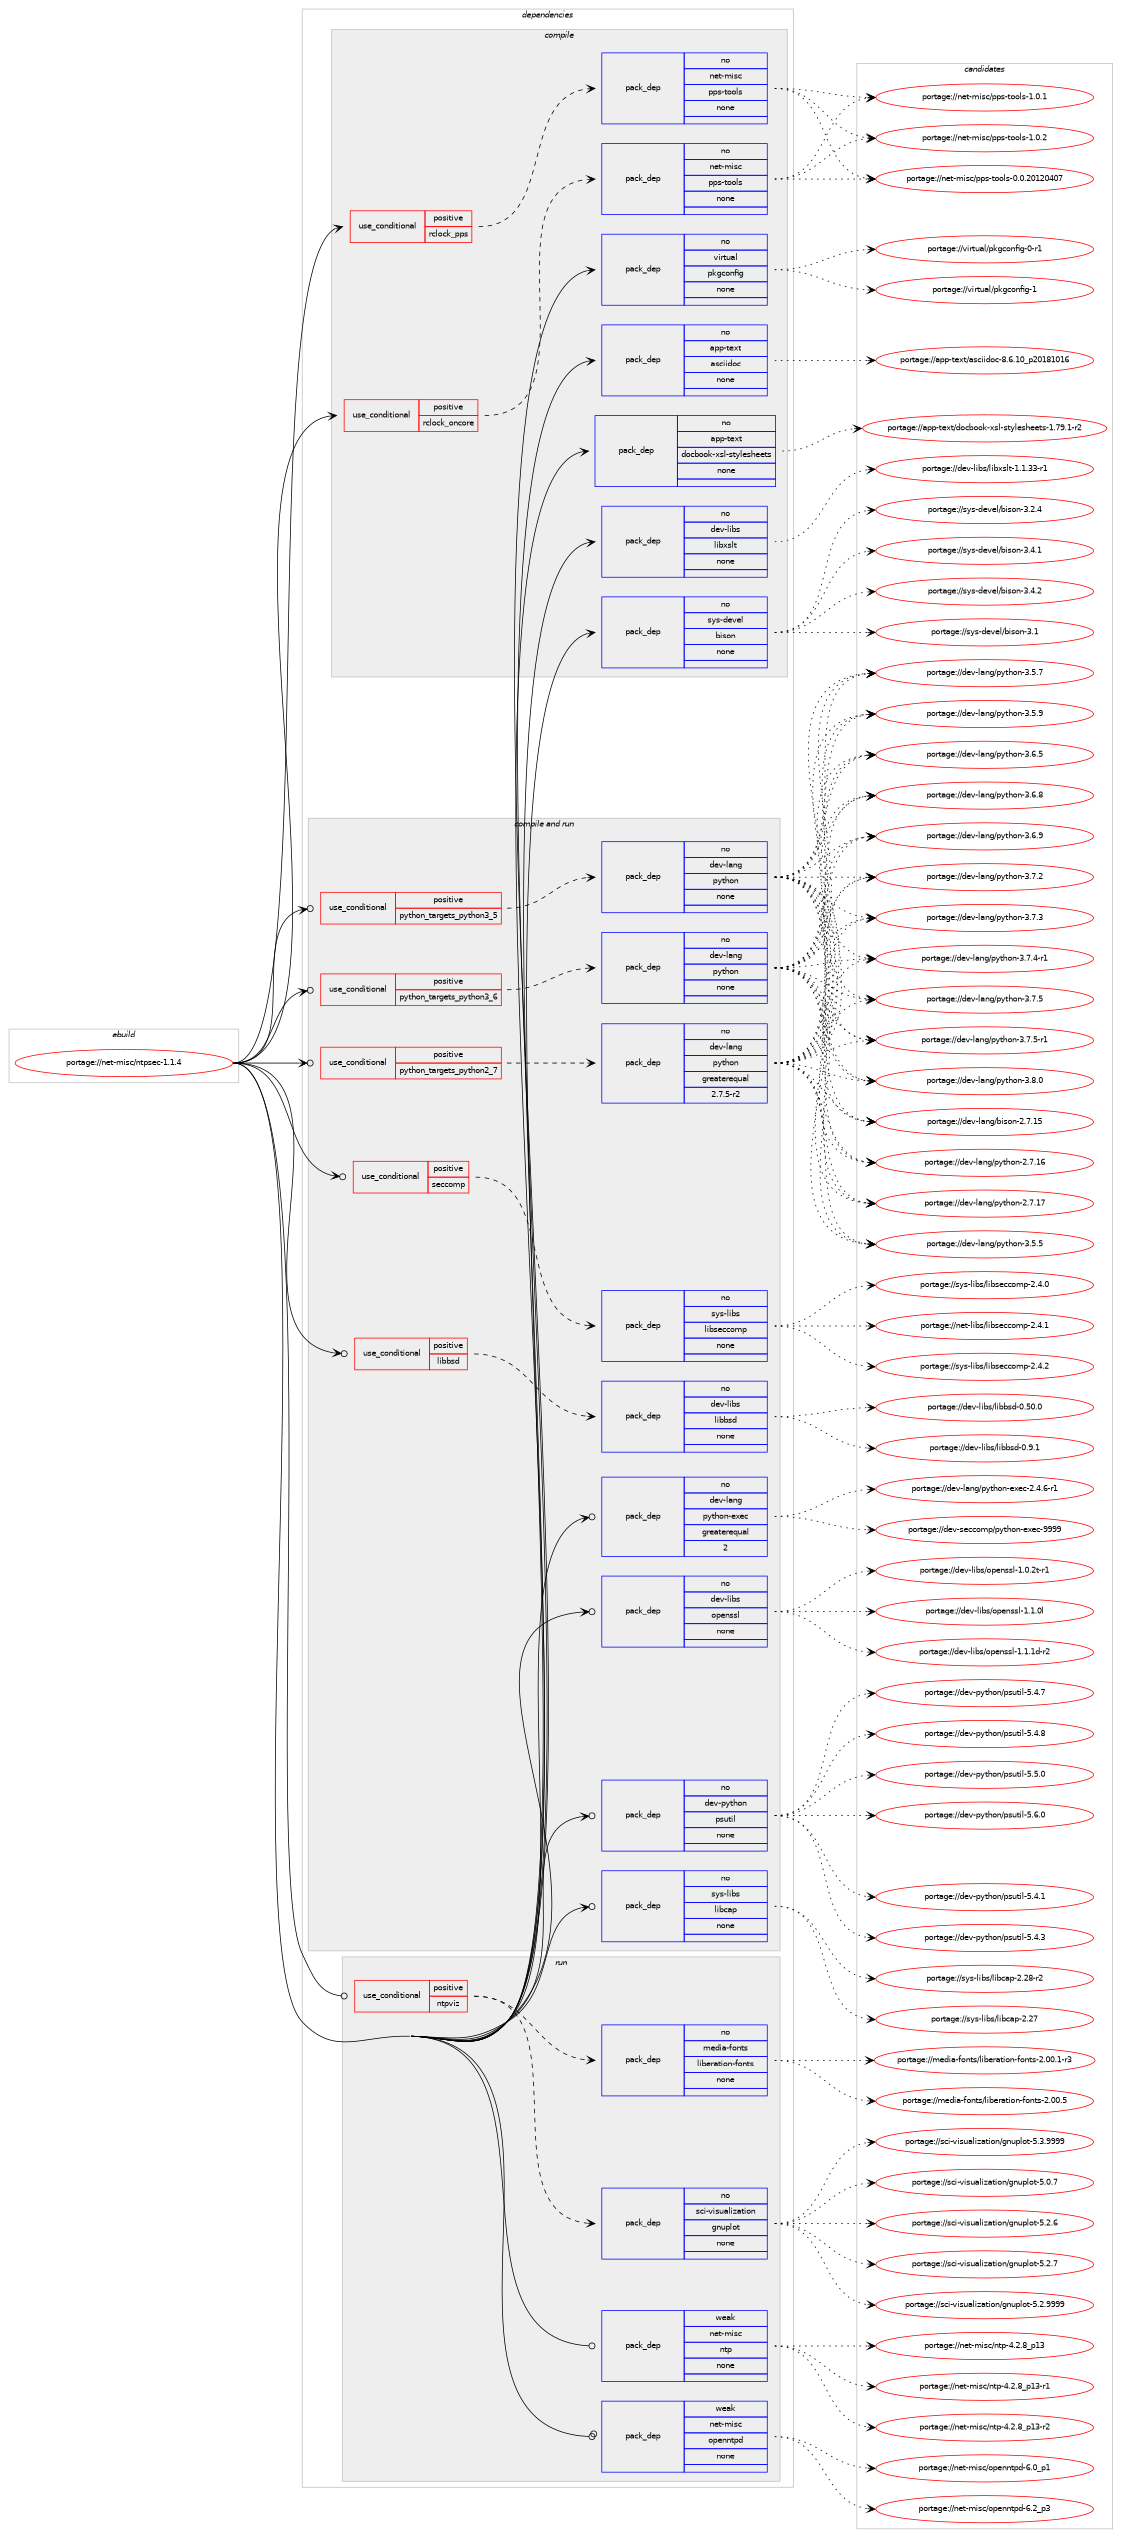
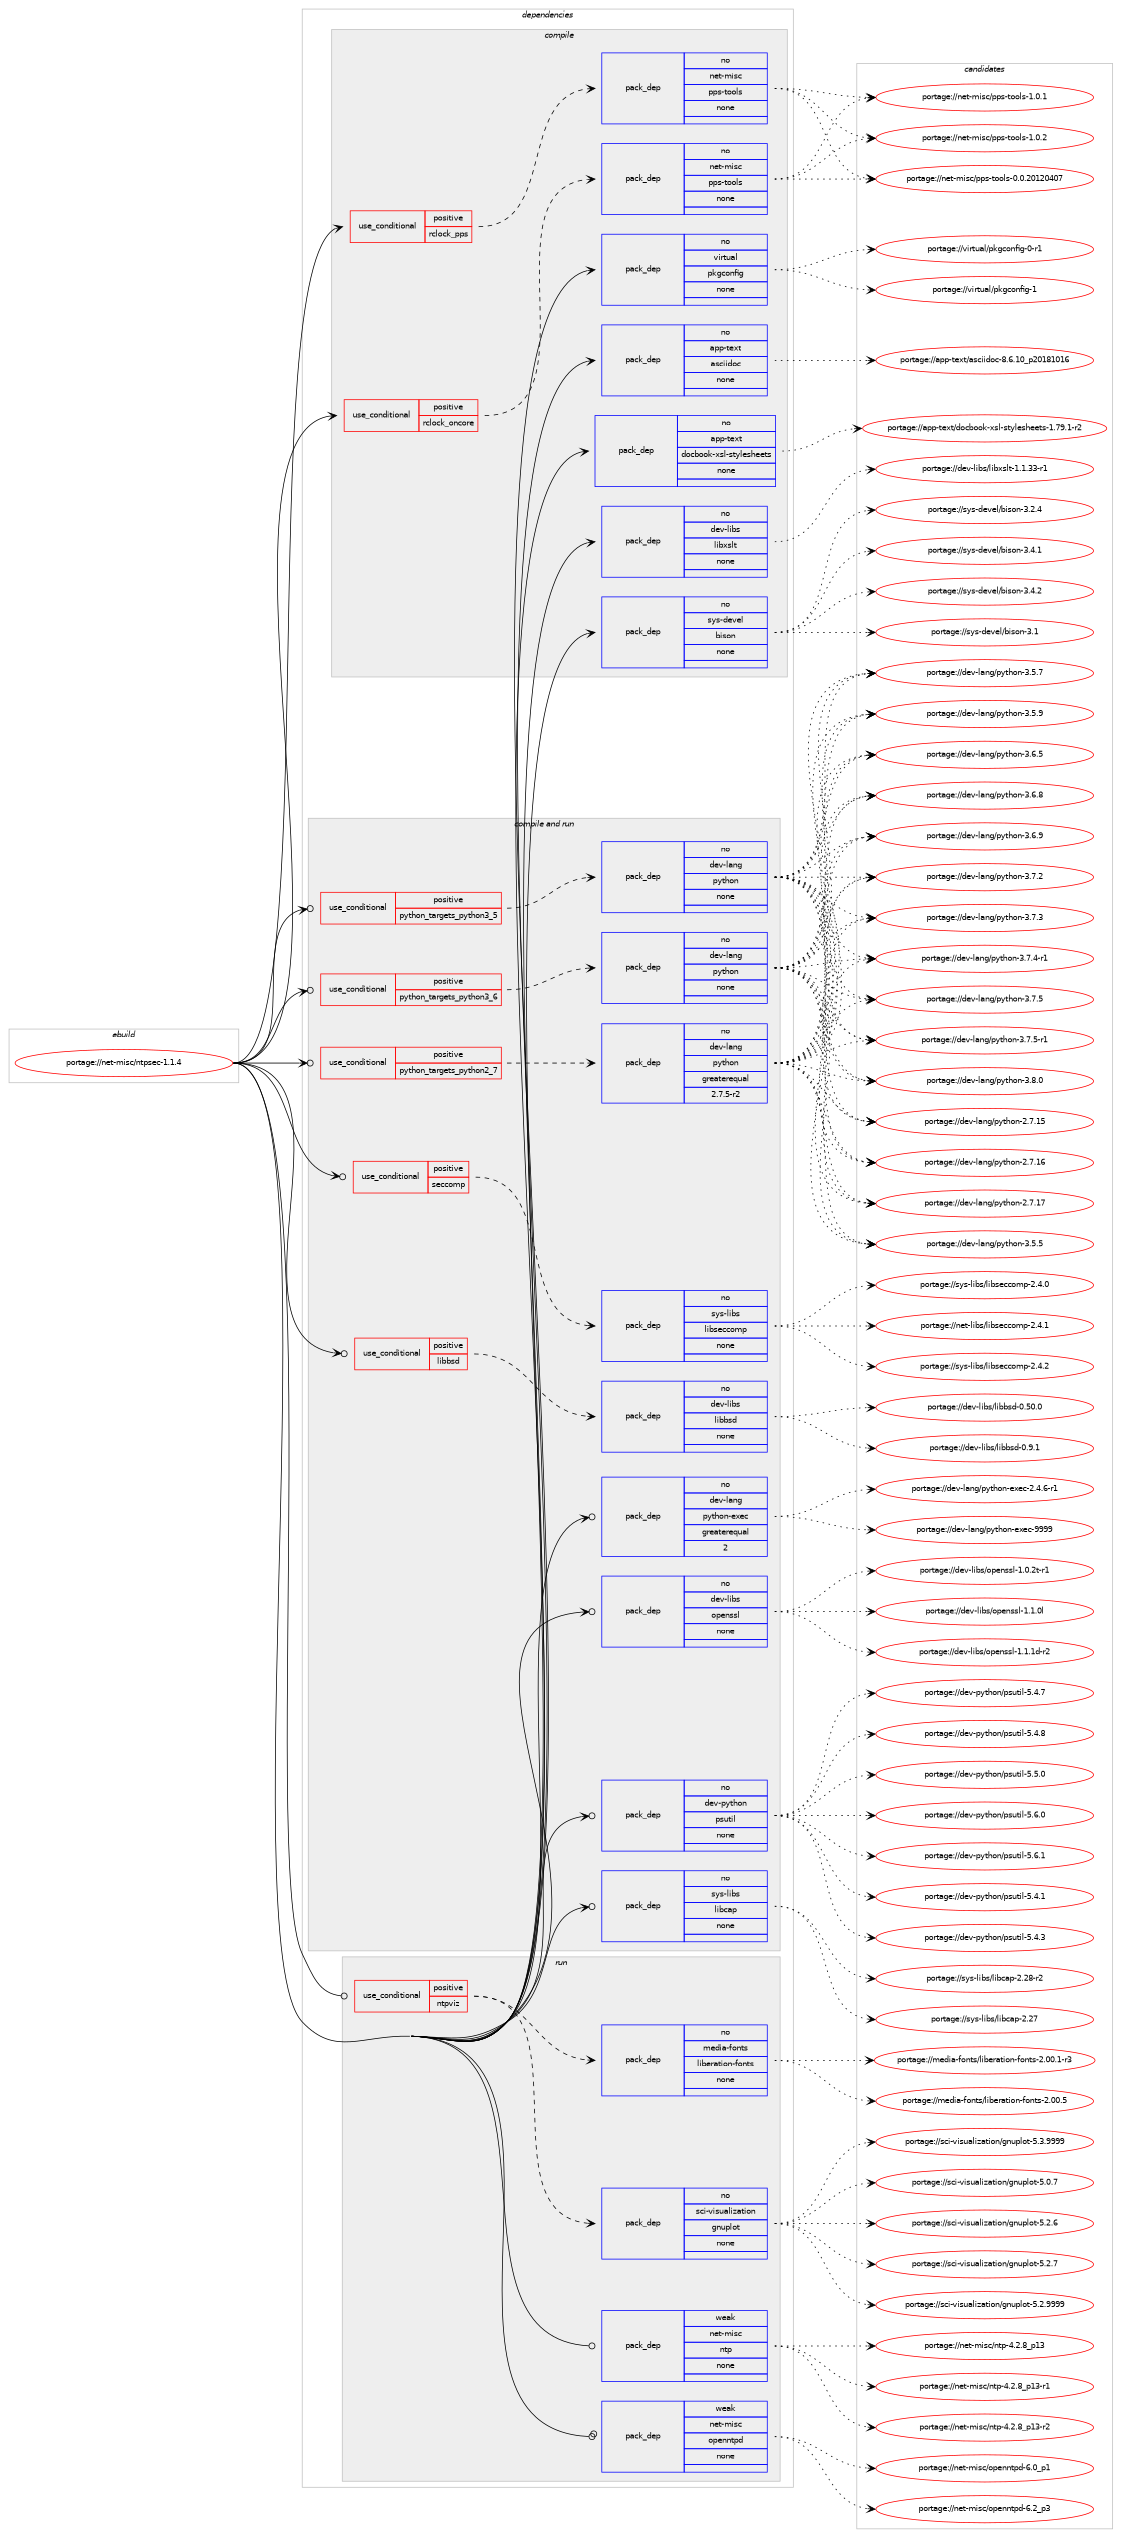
node "portage://dev-lang/bison-2.7.15": label "portage://dev-lang/bison-2.7.15" -> "portage://dev-lang/python-2.7.15"
node "portage://dev-seccomp/python-exec-9999": label "portage://dev-seccomp/python-exec-9999" -> "portage://dev-lang/python-exec-9999"
node "portage://dev-python/psutil-5.6.1": added
